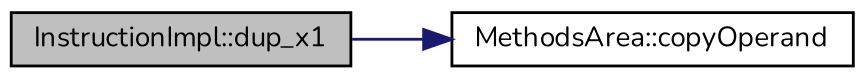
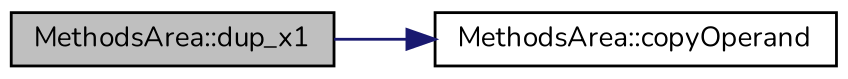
node "InstructionImpl::dup_x1": label "InstructionImpl::dup_x1" -> "MethodsArea::dup_x1"
